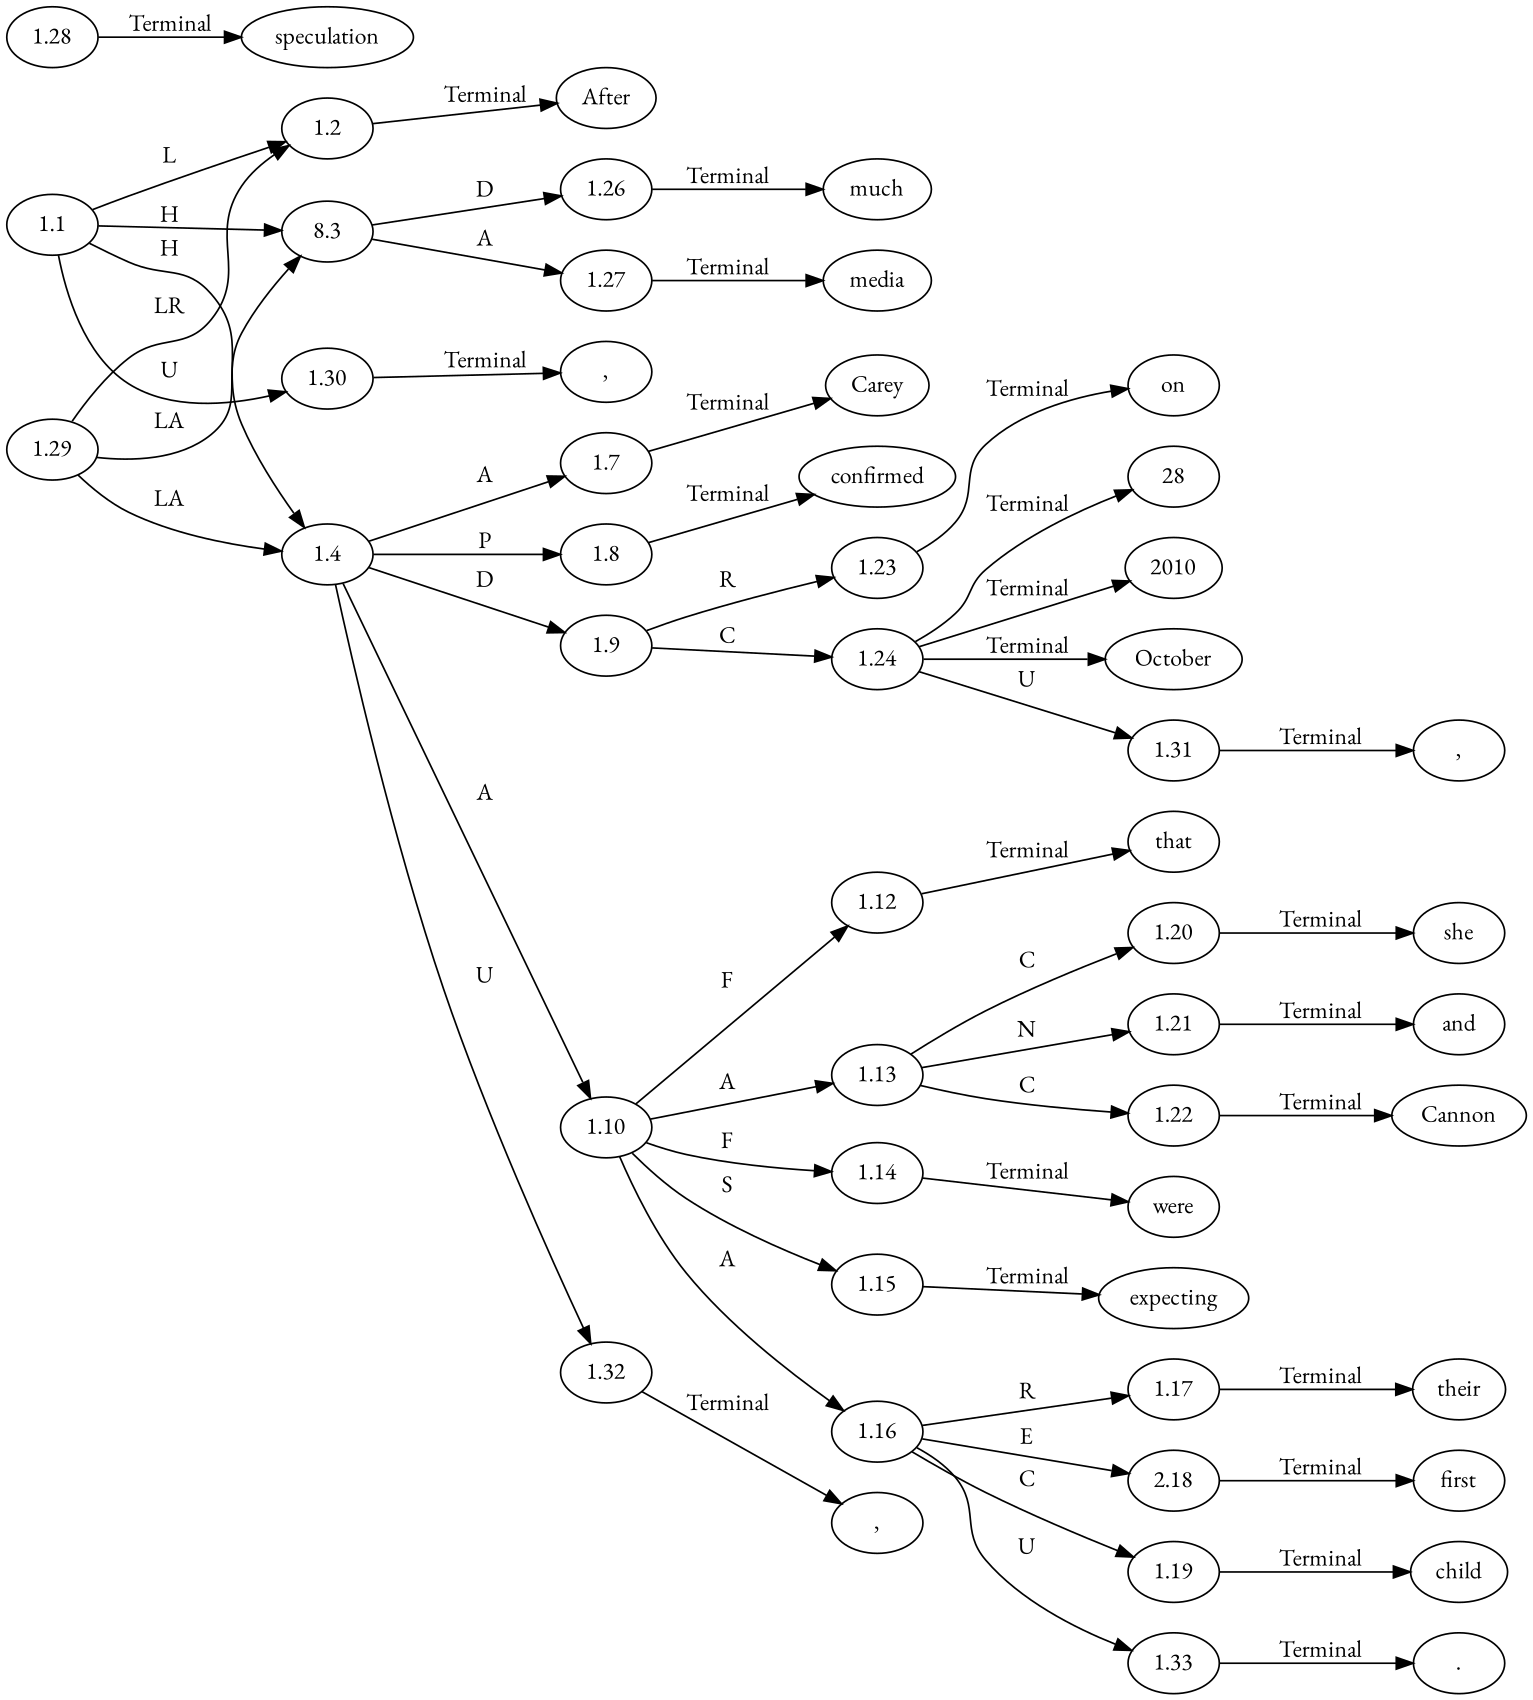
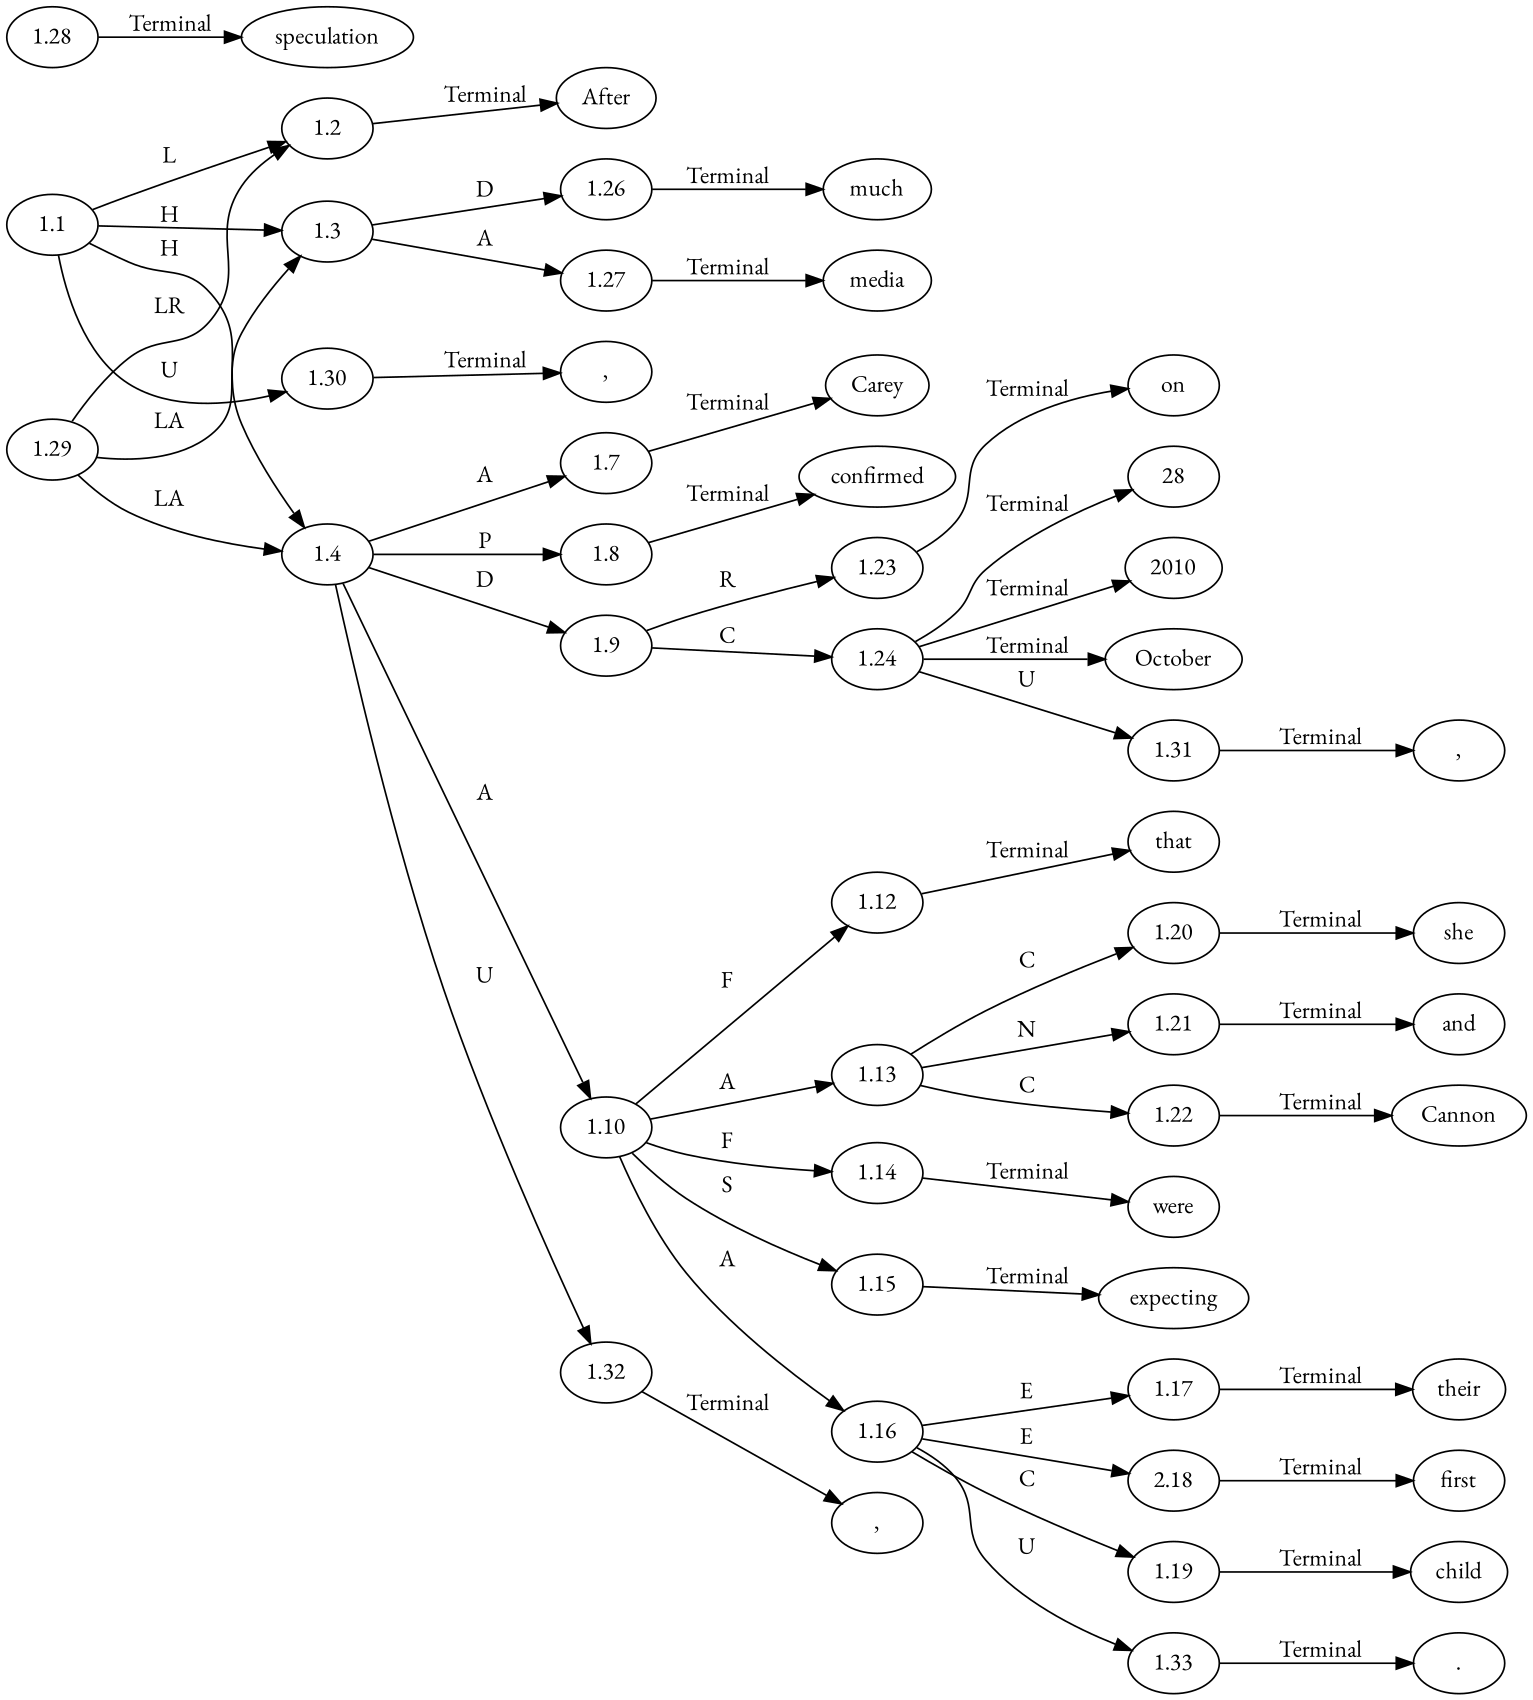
node "8.3": label "8.3" -> "1.3"
edge "1.16" -> "1.17": label "R" -> "E"
